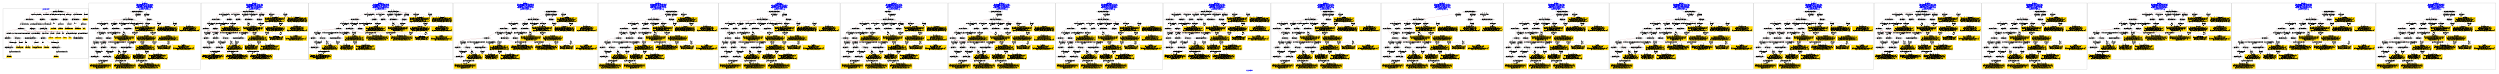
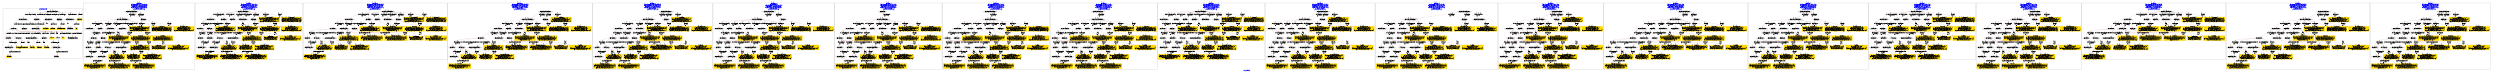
cluster "1-correct model": label "1-correct model" -> "1-objectURI model"
node "classification": fillcolor gold -> lightgray
node "medium_URI": removed
node "medium": fillcolor gold -> lightgray
node "nationality_URI": label "nationality_URI" -> "artistAppellationURI_URI"
node "artistAppellationURI": label "artistAppellationURI" -> "dimensions"
node "birthDate": fillcolor gold -> lightgray
